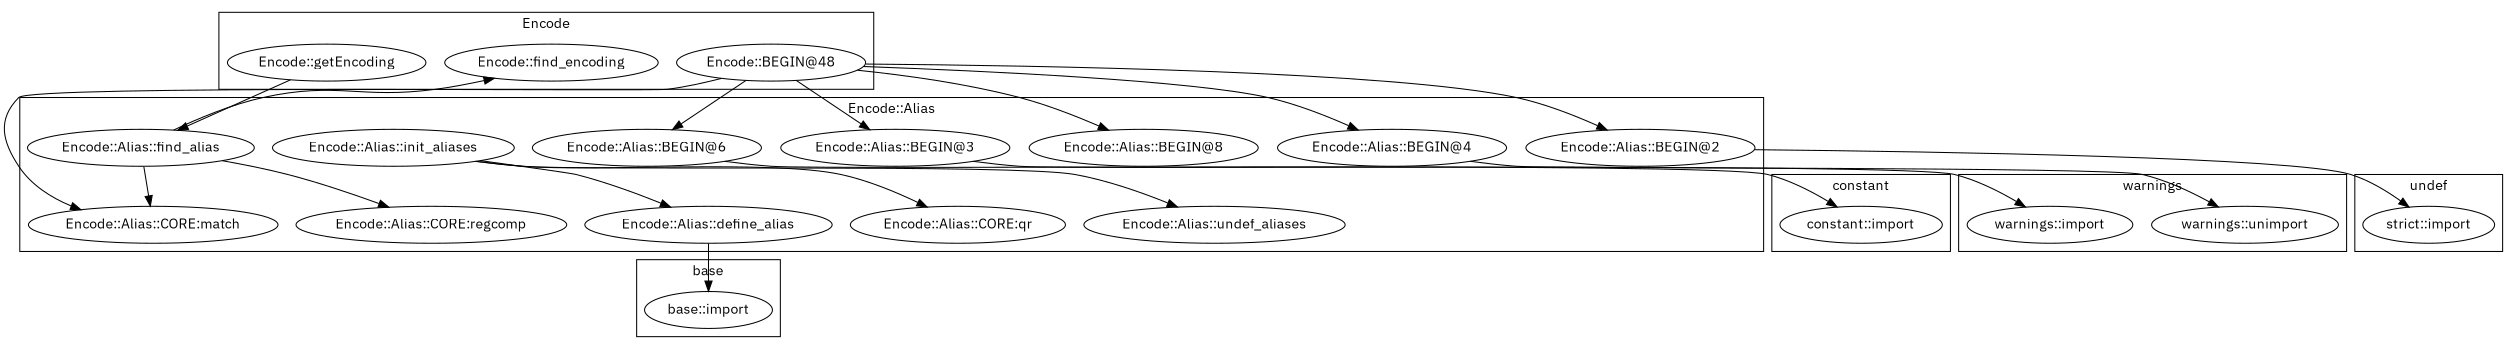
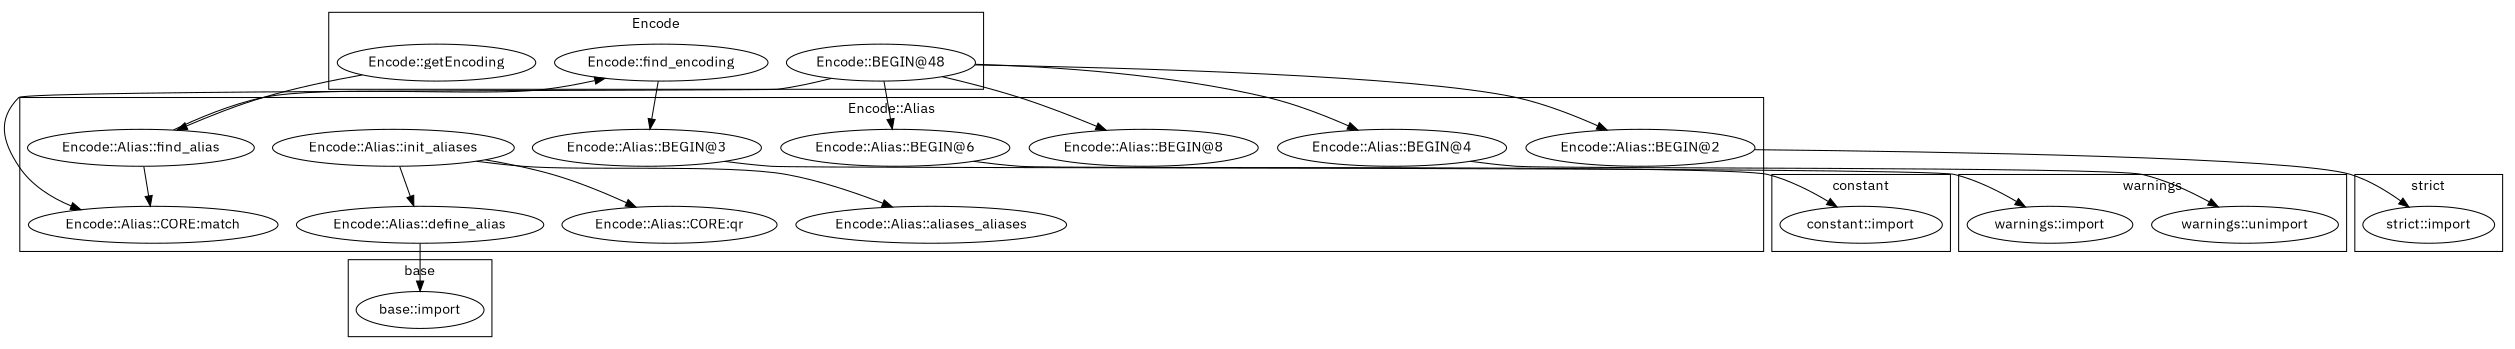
edge "Encode::BEGIN@48" -> "Encode::Alias::BEGIN@3": now "Encode::find_encoding" -> "Encode::Alias::BEGIN@3"
cluster "undef": label "undef" -> "strict"
node "Encode::Alias::CORE:regcomp": removed
node "Encode::Alias::undef_aliases": label "Encode::Alias::undef_aliases" -> "Encode::Alias::aliases_aliases"
